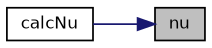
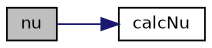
edge "calcNu" -> "nu": reversed
